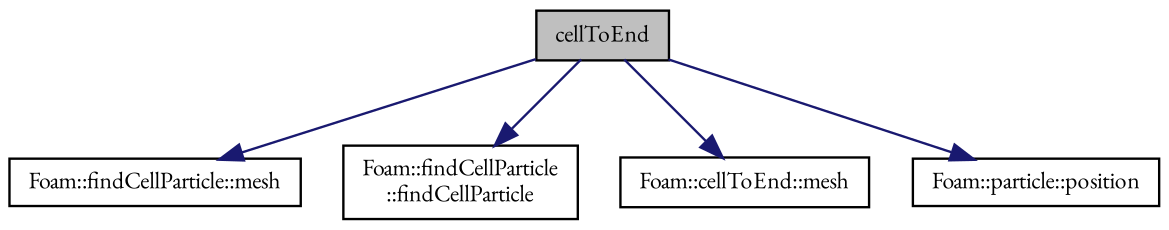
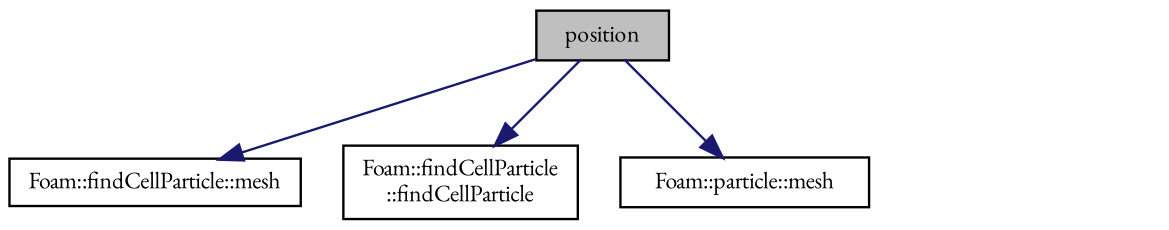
node "cellToEnd": label "cellToEnd" -> "position"
node "Foam::cellToEnd::mesh": label "Foam::cellToEnd::mesh" -> "Foam::particle::mesh"
node "Foam::particle::position": removed
